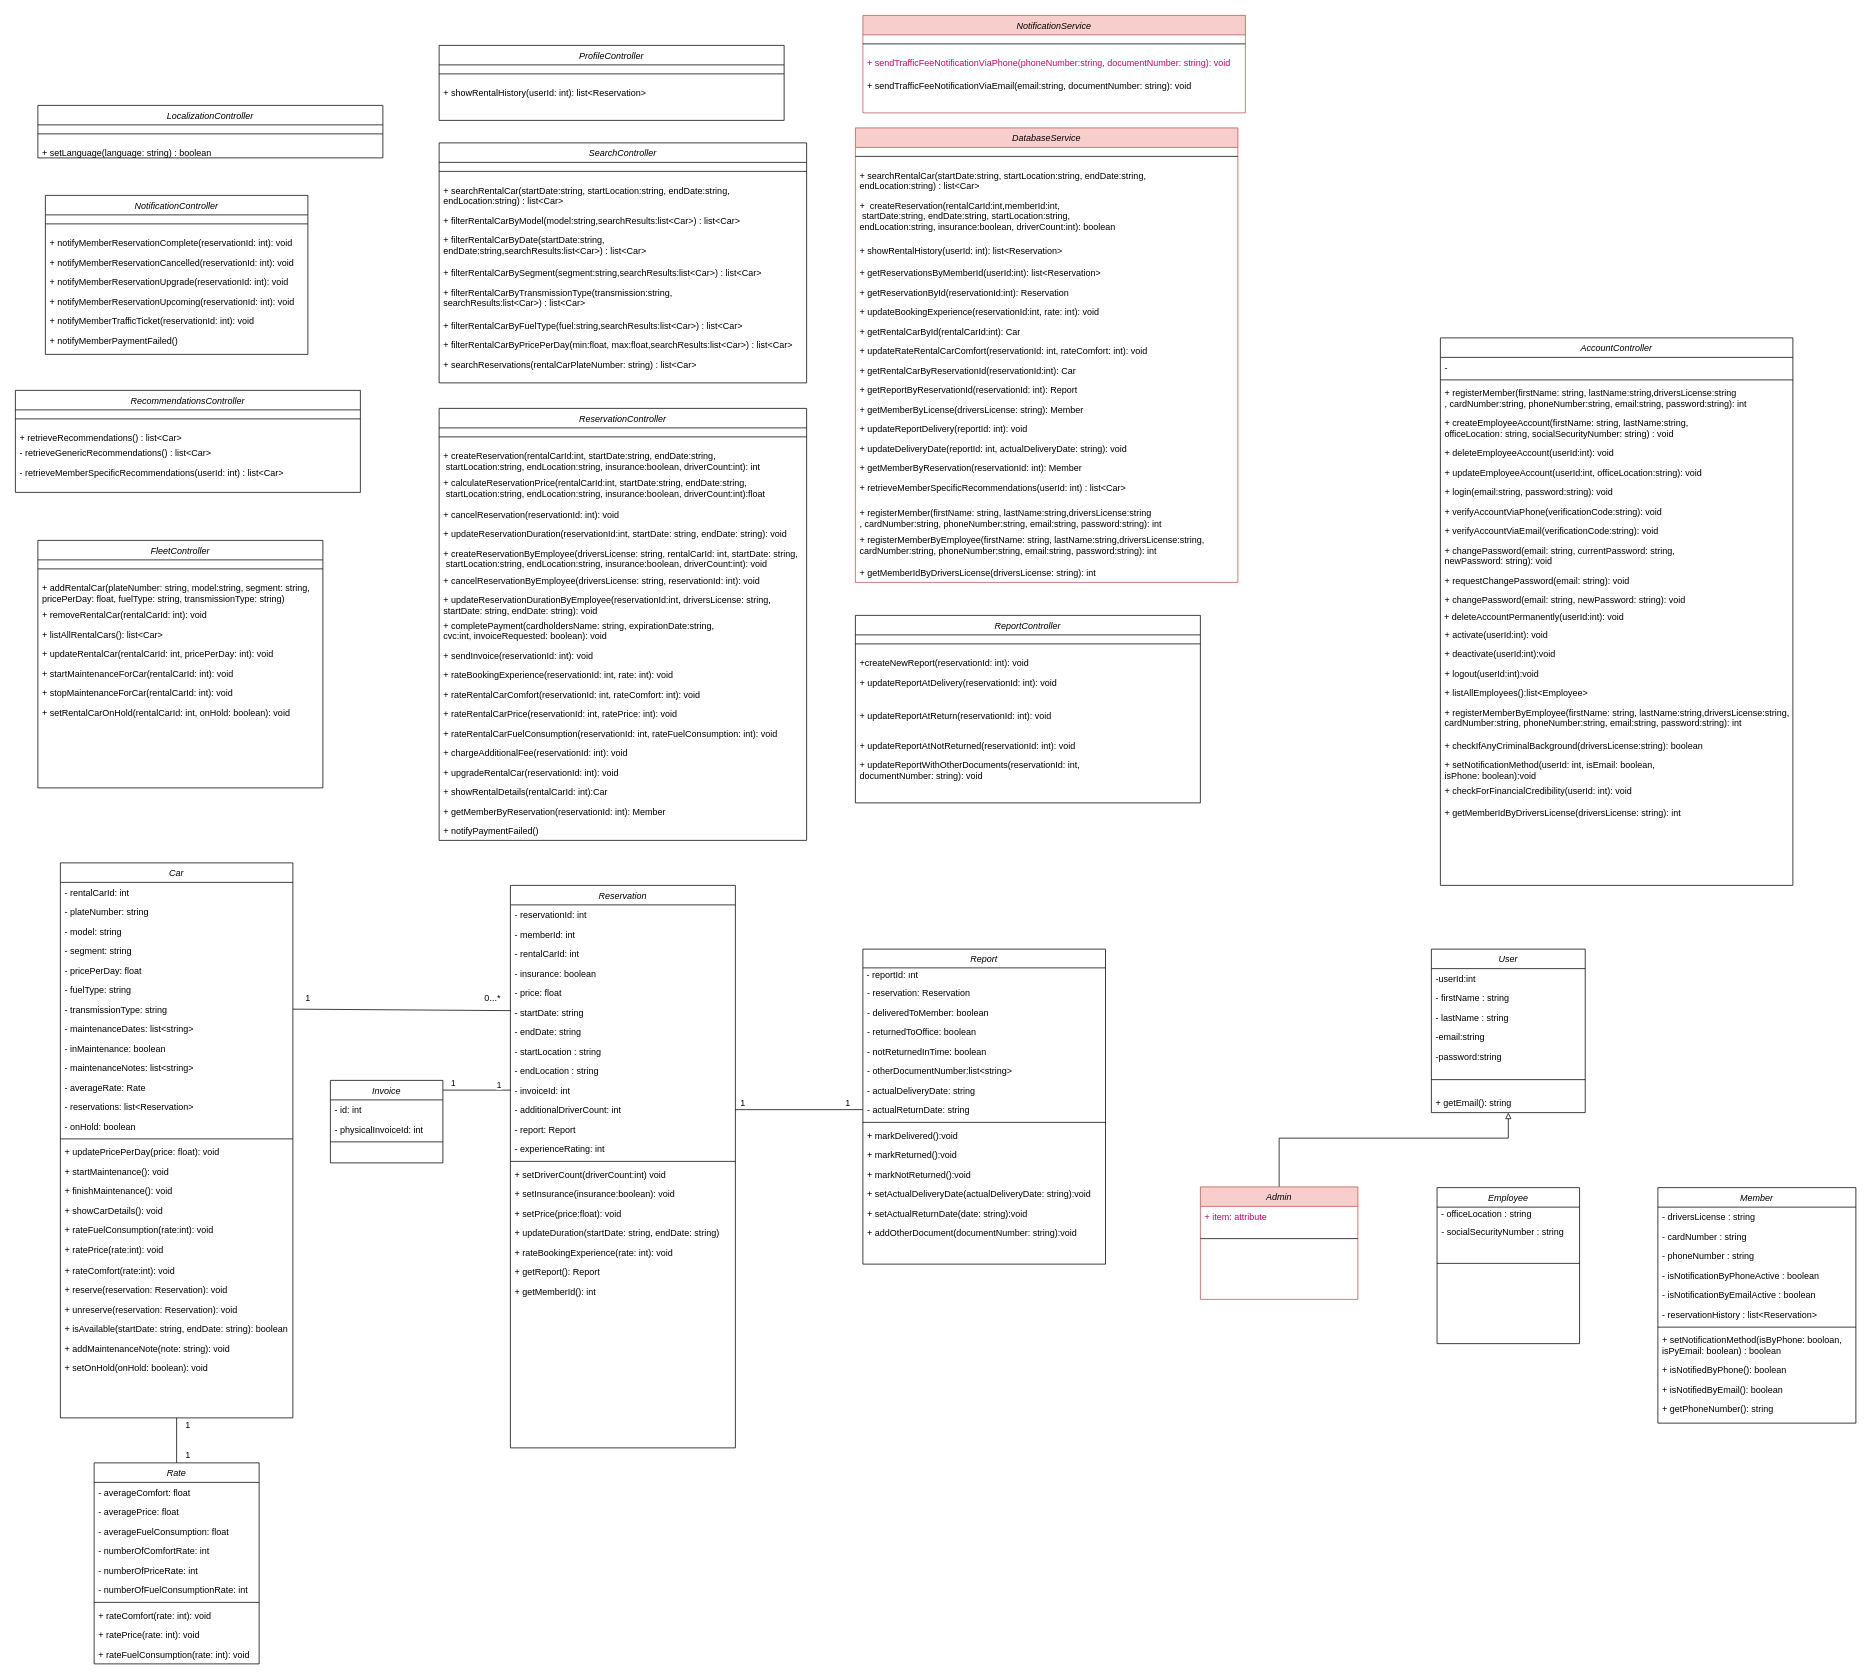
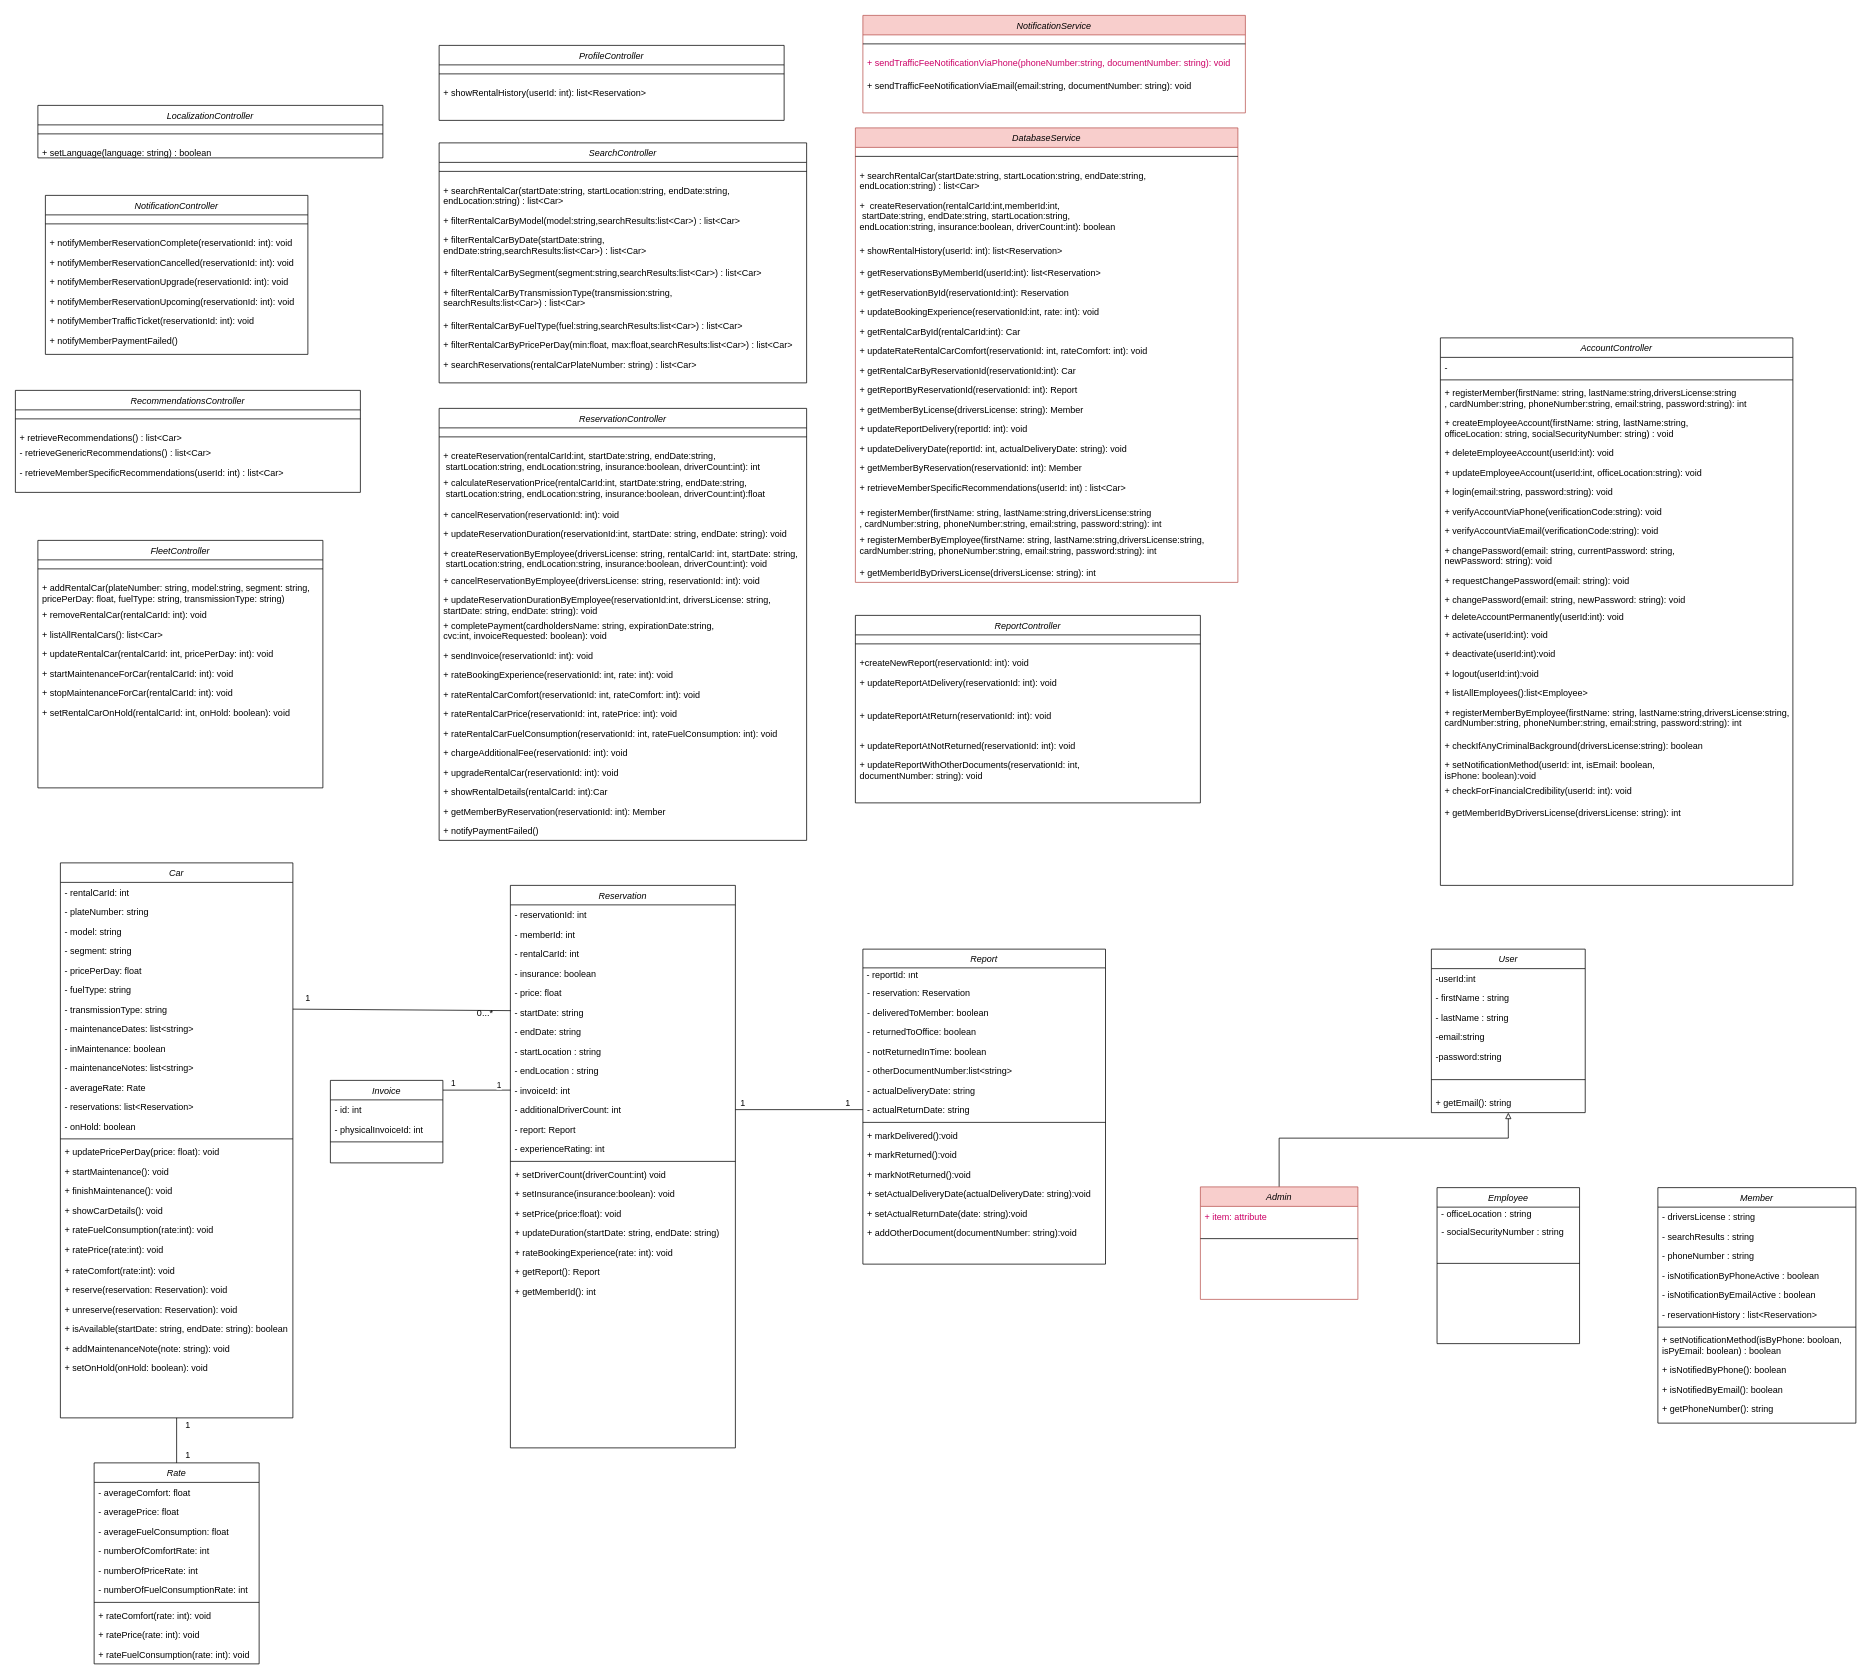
node "0...*": moved (492, 999) -> (485, 1014)
node "- cardNumber : string": label "- cardNumber : string" -> "- searchResults : string"
